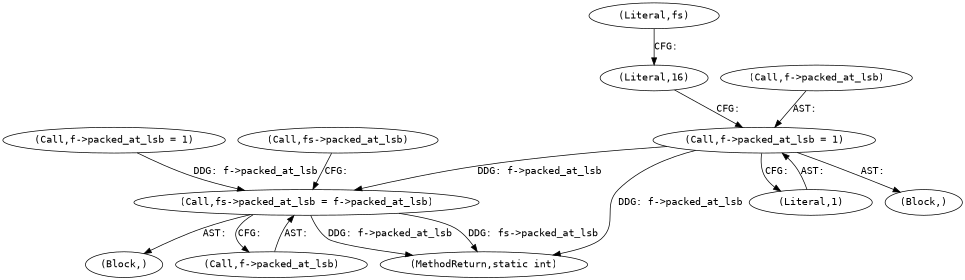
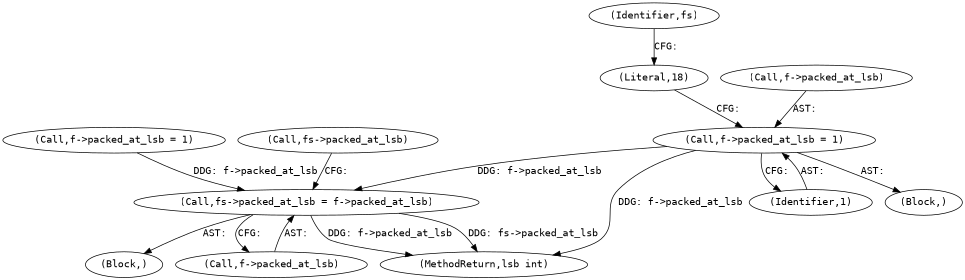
node "(Literal,fs)": label "(Literal,fs)" -> "(Identifier,fs)"
node "(Literal,16)": label "(Literal,16)" -> "(Literal,18)"
node "(Literal,1)": label "(Literal,1)" -> "(Identifier,1)"
node "(MethodReturn,static int)": label "(MethodReturn,static int)" -> "(MethodReturn,lsb int)"
